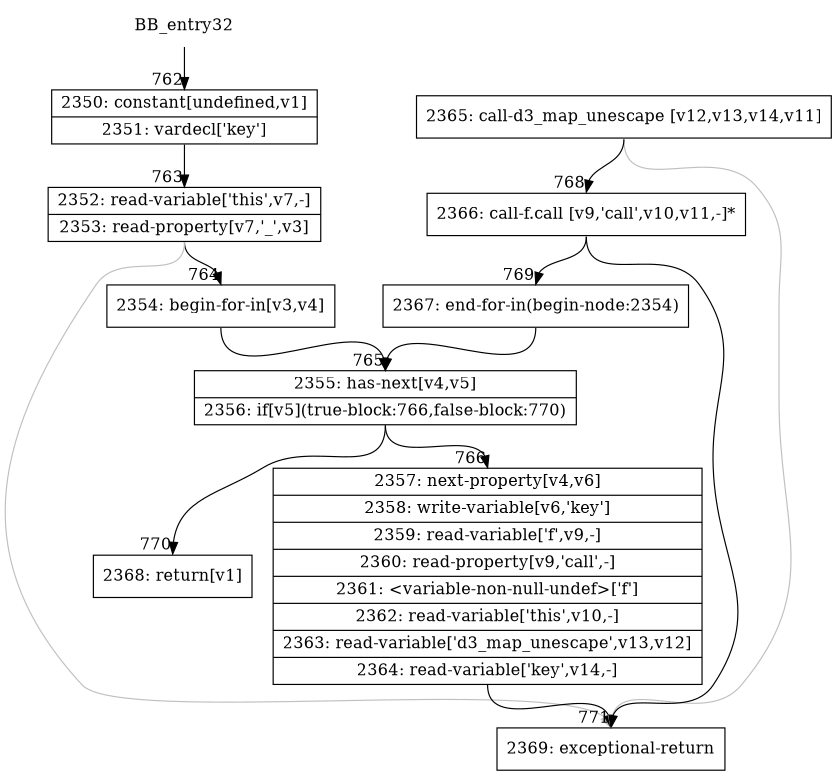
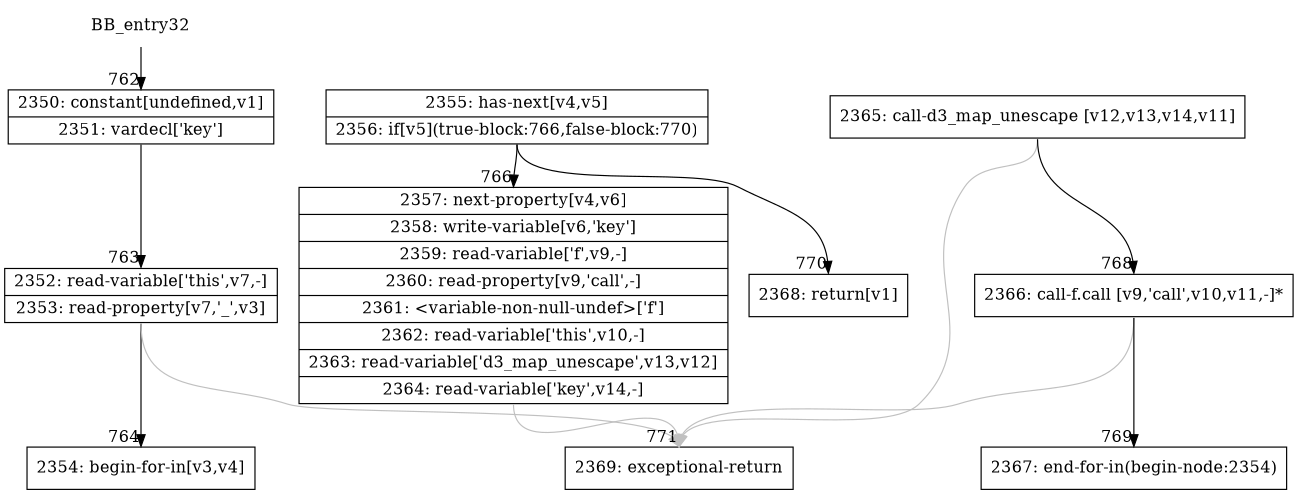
edge "2354: begin-for-in[v3,v4]" -> "2355: has-next[v4,v5]": removed
edge "2367: end-for-in(begin-node:2354)" -> "2355: has-next[v4,v5]": removed
edge "2366: call-f.call [v9,'call',v10,v11,-]*" -> "2369: exceptional-return": color black -> gray
edge "2357: next-property[v4,v6]" -> "2369: exceptional-return": color black -> gray
